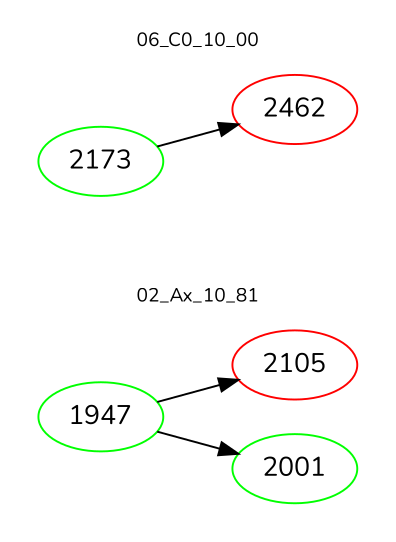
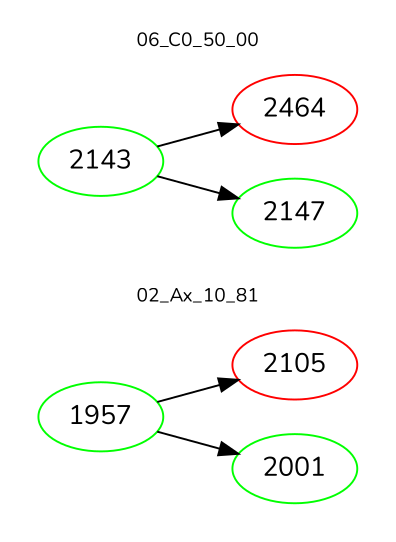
cluster "06_C0_10_00": label "06_C0_10_00" -> "06_C0_50_00"
node "2462": label "2462" -> "2464"
node "2173": label "2173" -> "2143"
node "2147": added
node "1947": label "1947" -> "1957"
